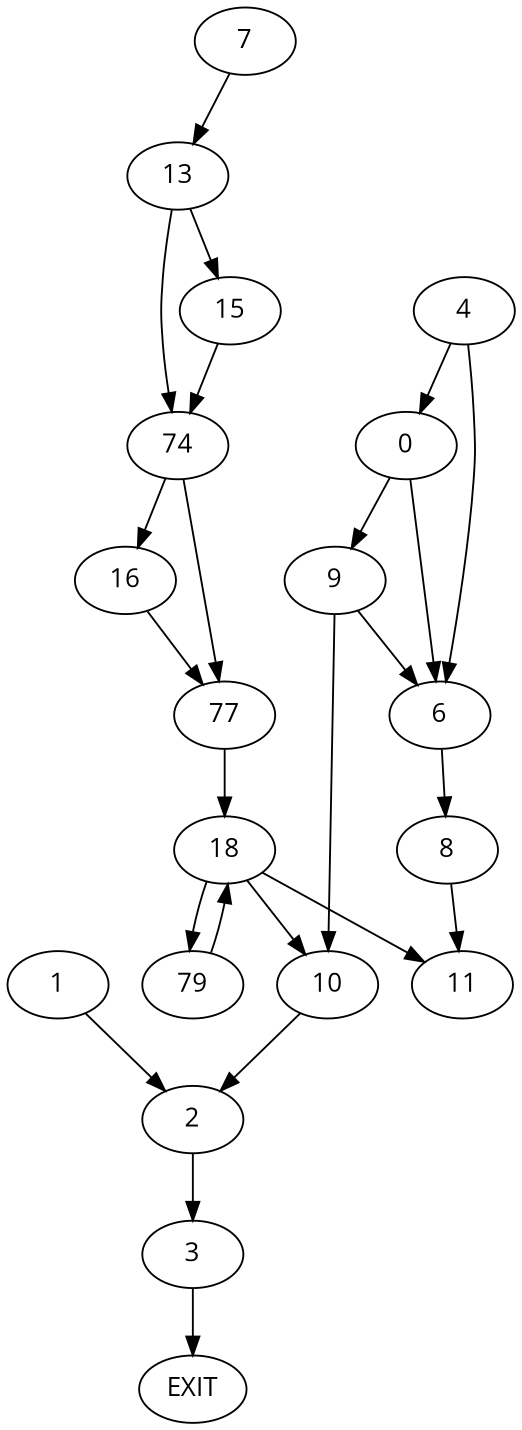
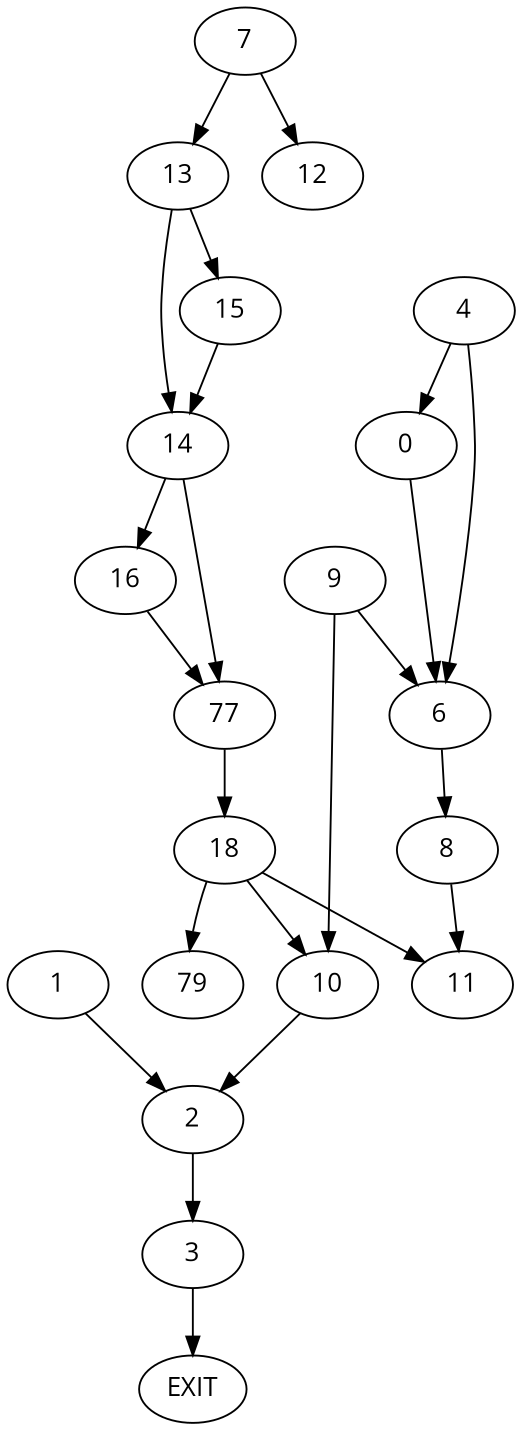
node "12": added
node "74": label "74" -> "14"
edge "0" -> "9": removed
edge "79" -> "18": removed
